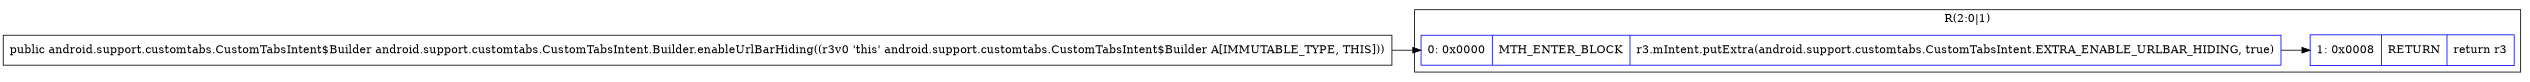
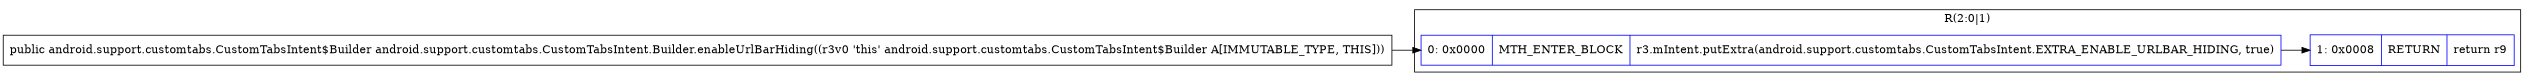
node "1: 0x0008": text "return r3" -> "return r9"
